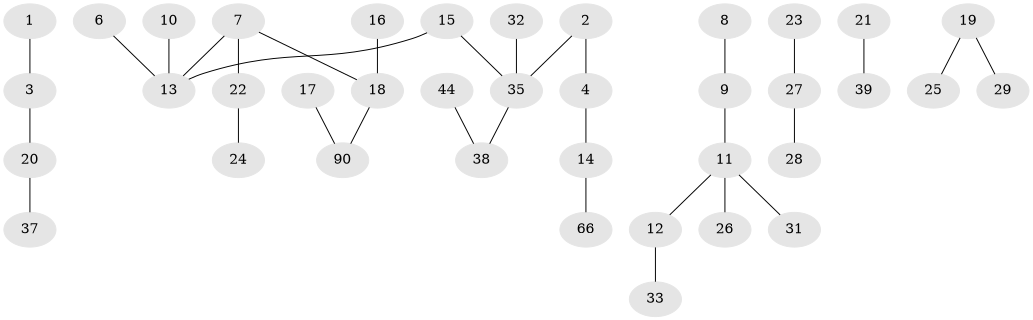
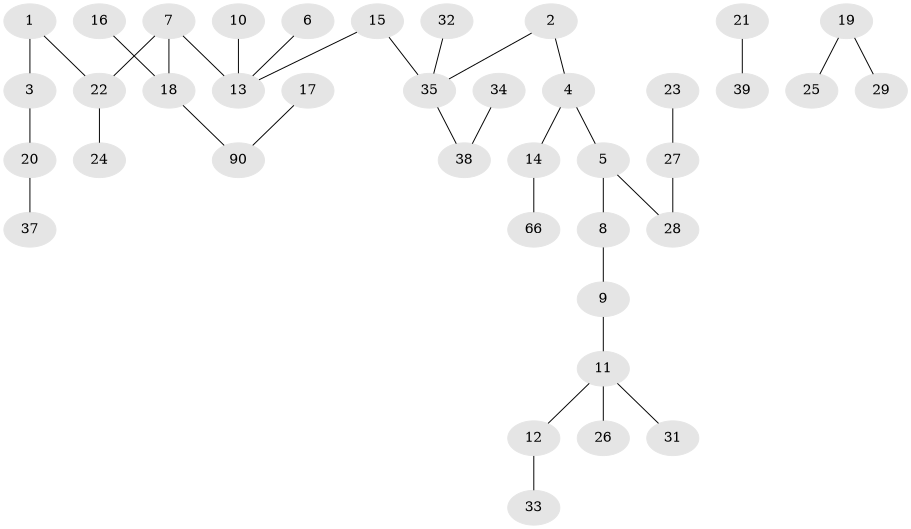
edge "1" -- "22": added
node "44": label "44" -> "34"
node "5": added
